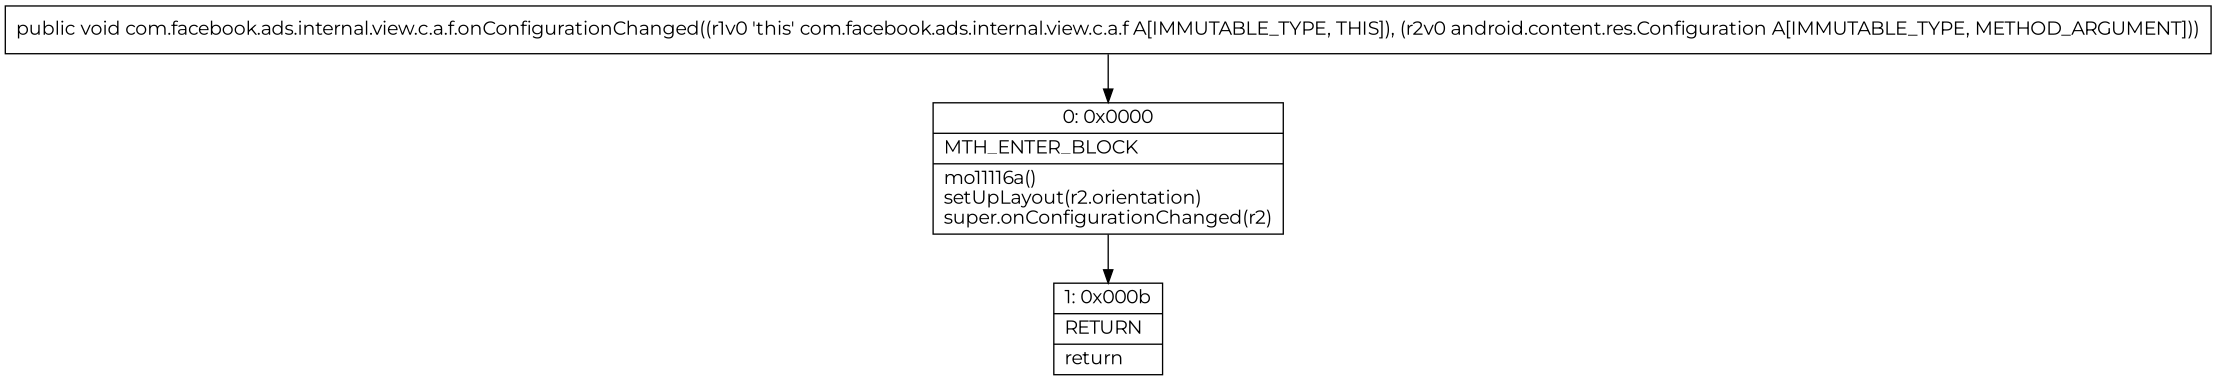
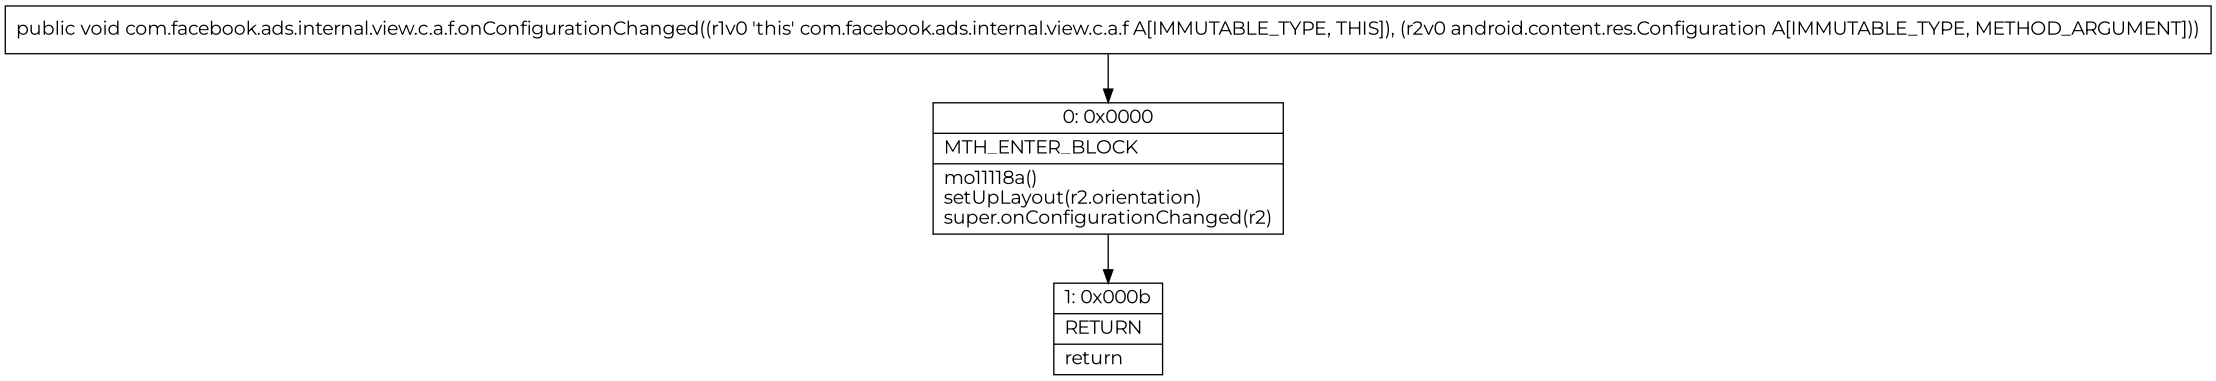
node "0: 0x0000": text "mo11116a()" -> "mo11118a()"
